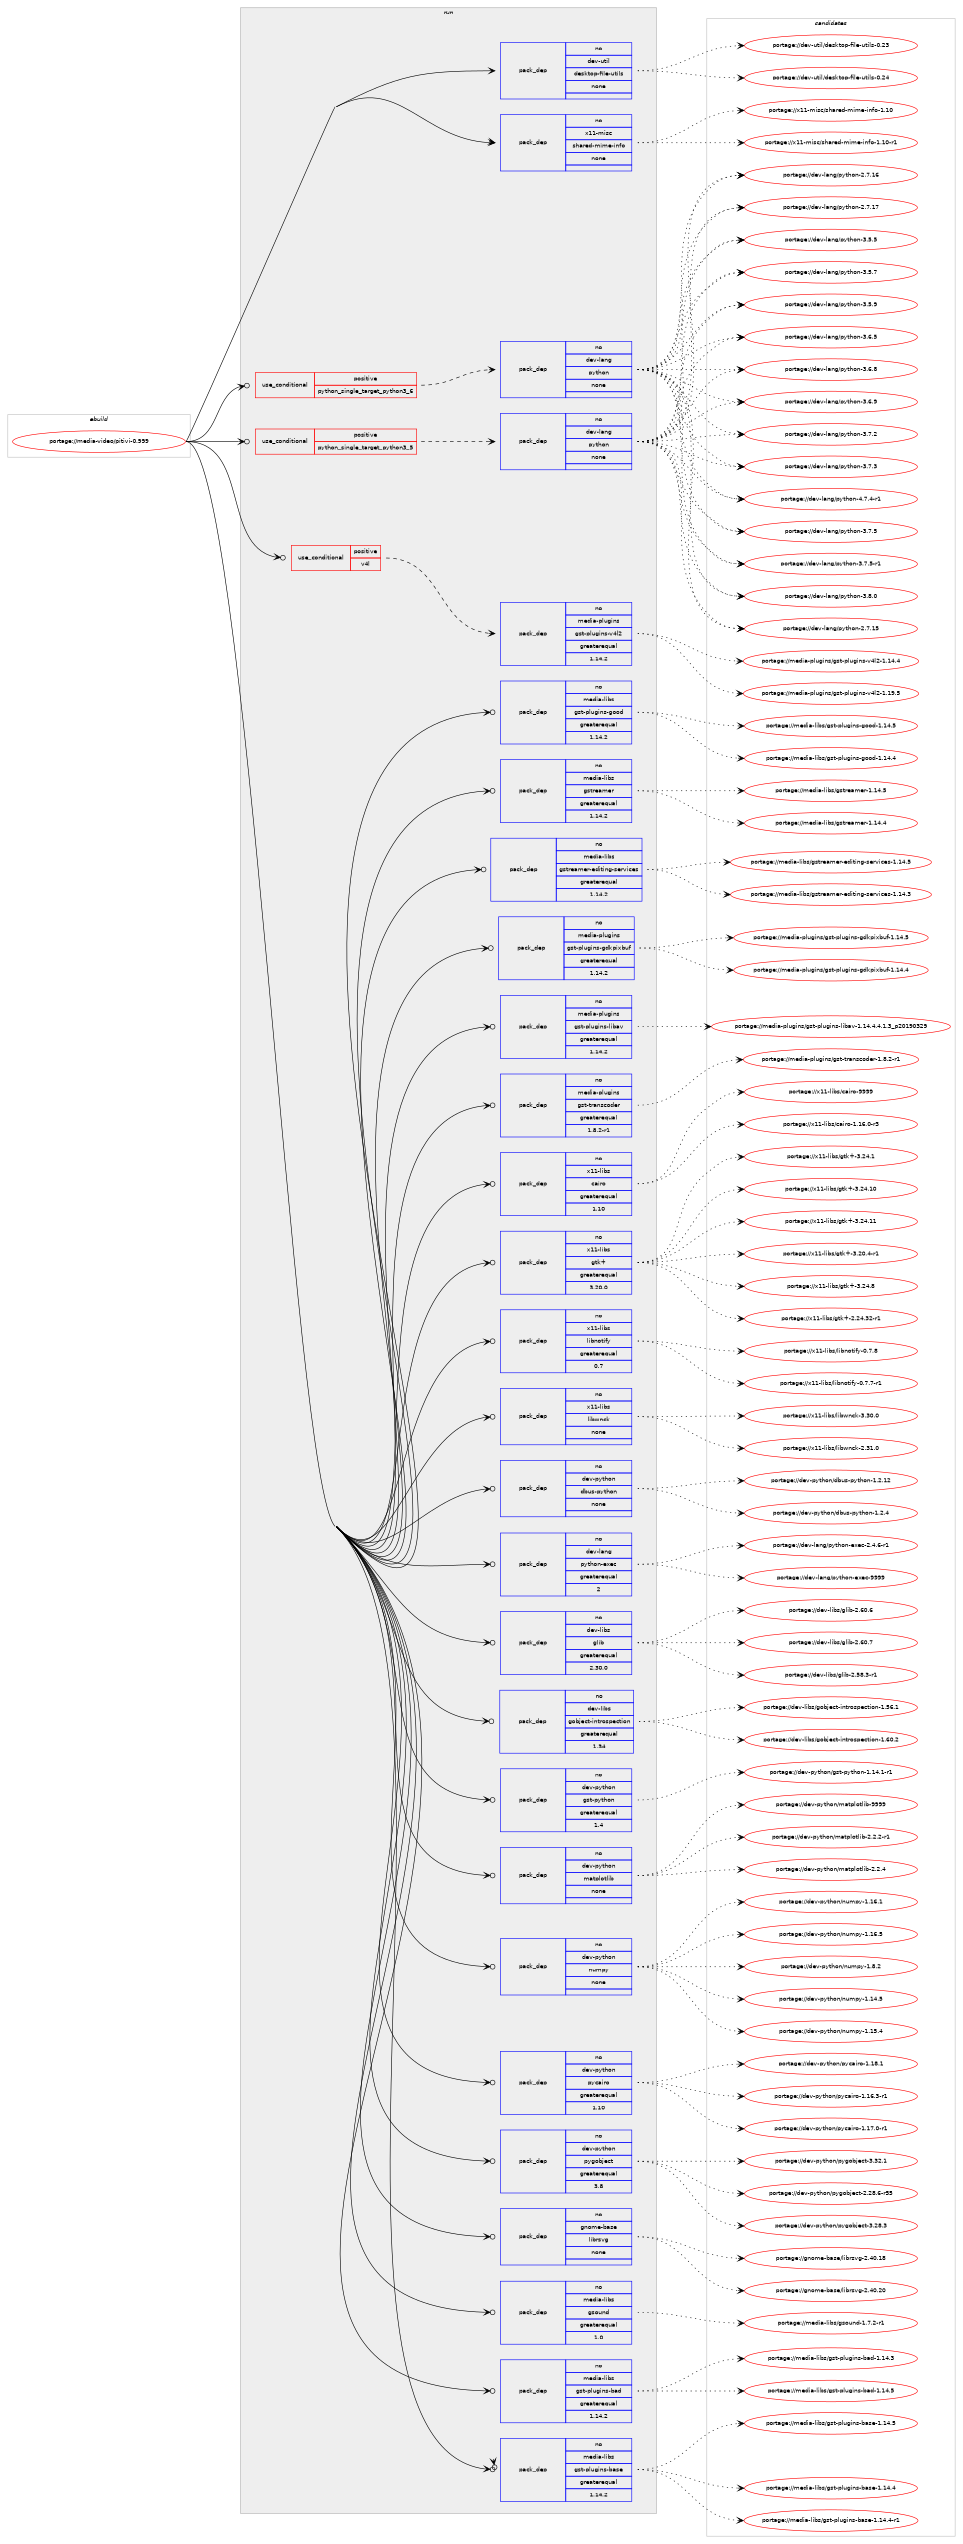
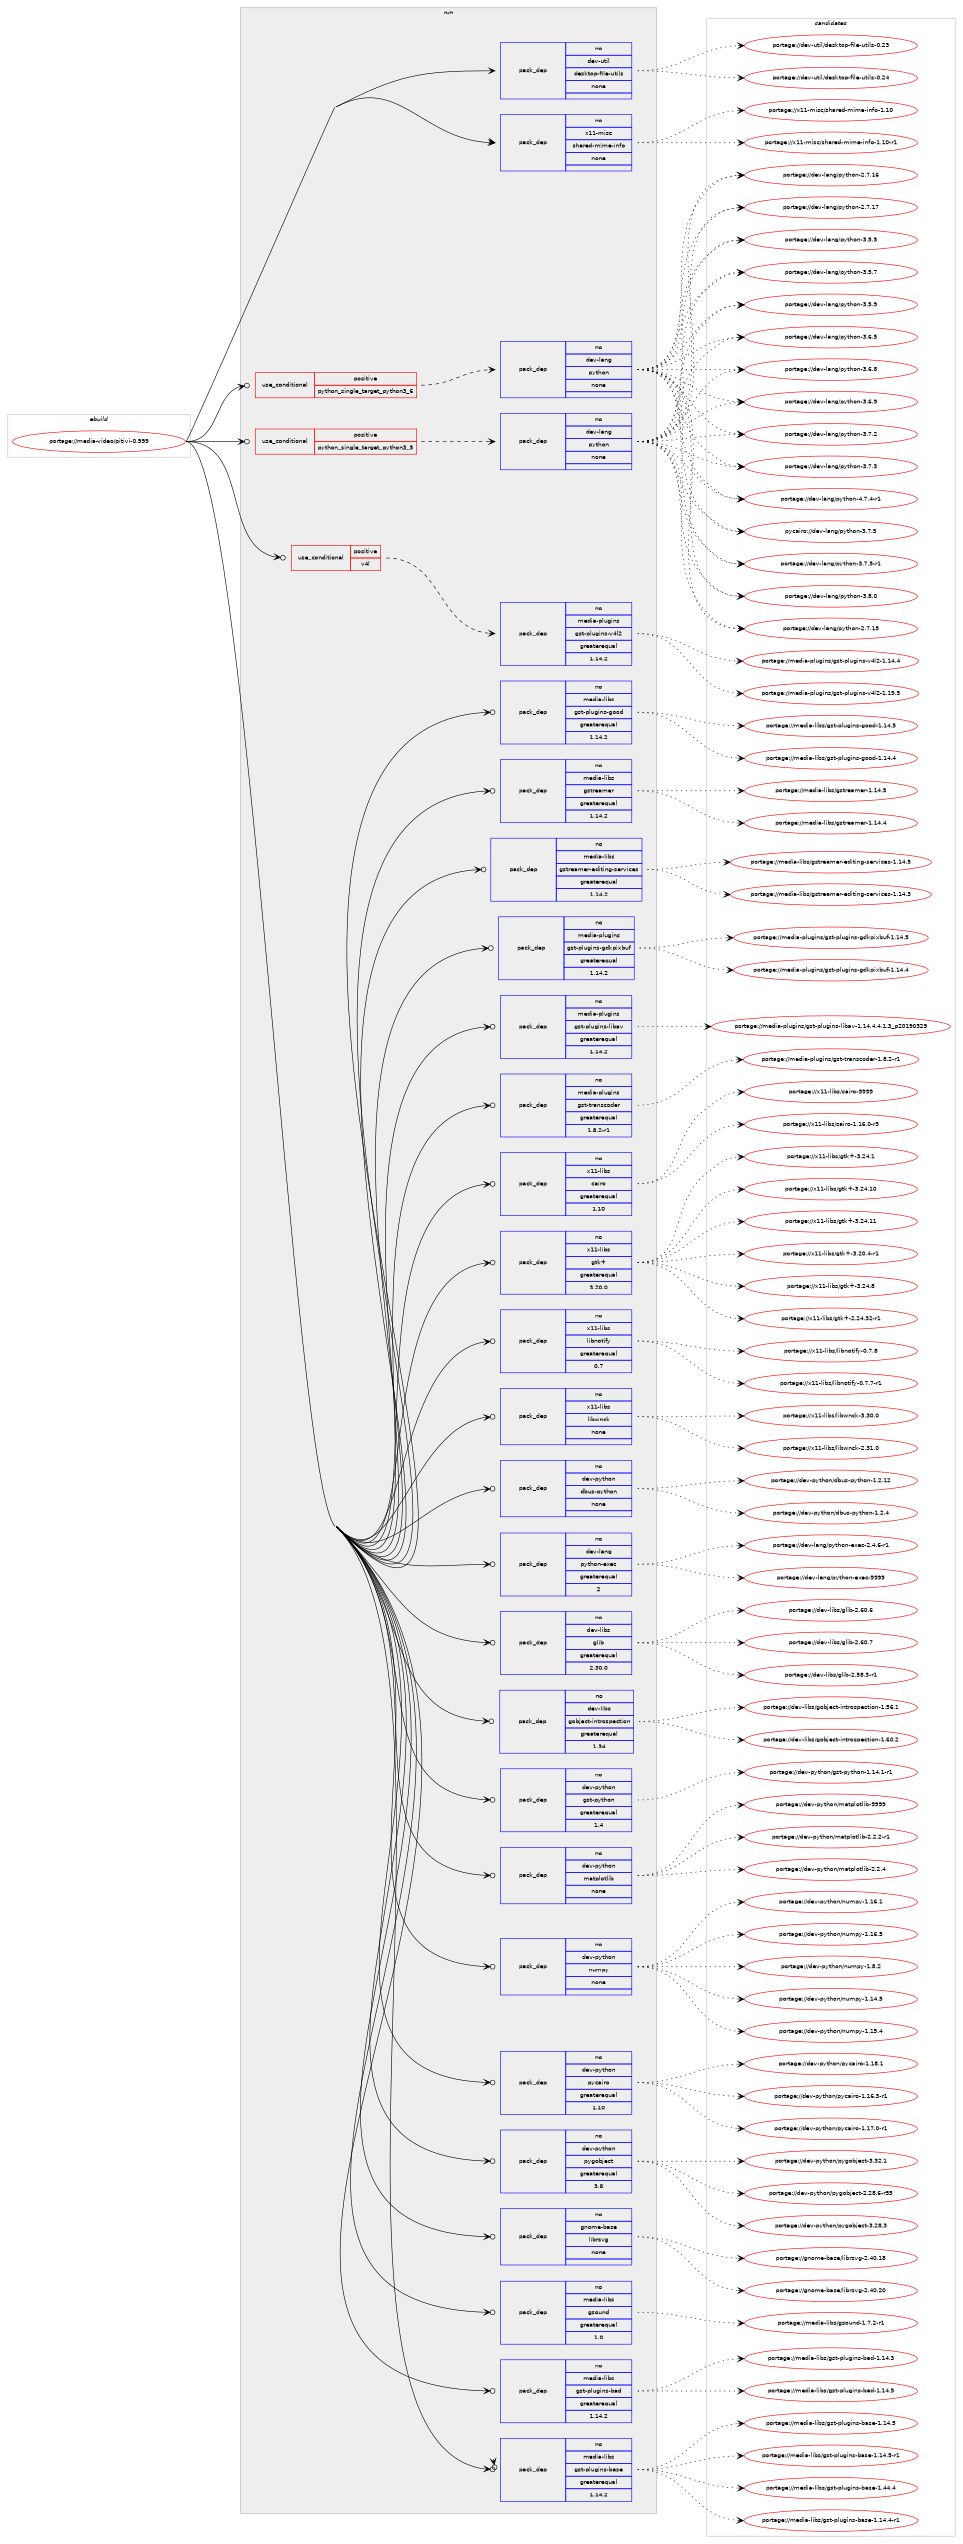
node "portage://dev-lang/python-3.7.5": label "portage://dev-lang/python-3.7.5" -> "pycairo://dev-lang/python-3.7.5"
node "portage://media-libs/gst-plugins-base-1.14.5-r1": added
node "portage://media-libs/gst-plugins-base-1.14.4": label "portage://media-libs/gst-plugins-base-1.14.4" -> "portage://media-libs/gst-plugins-base-1.44.4"
